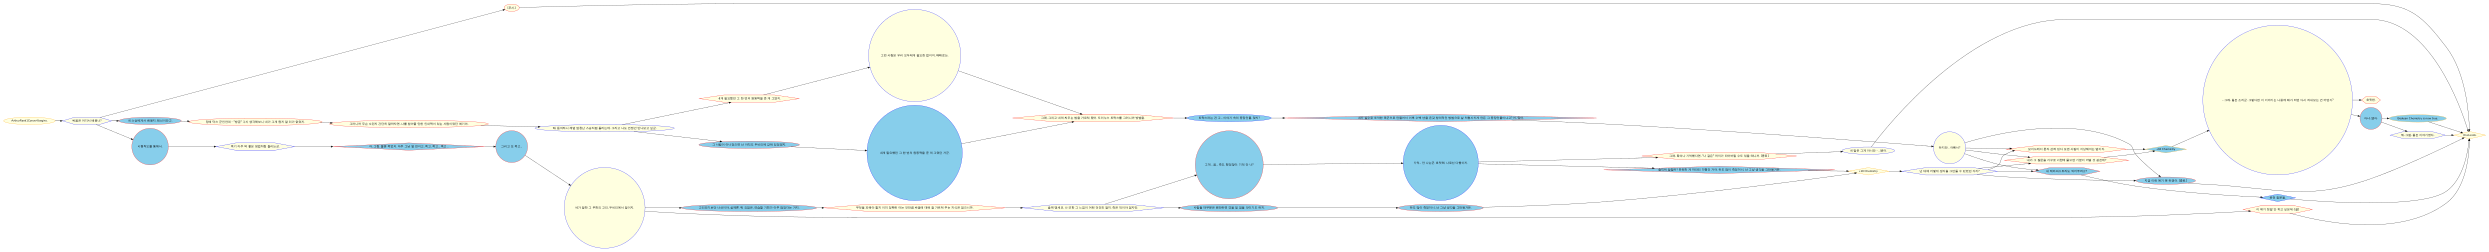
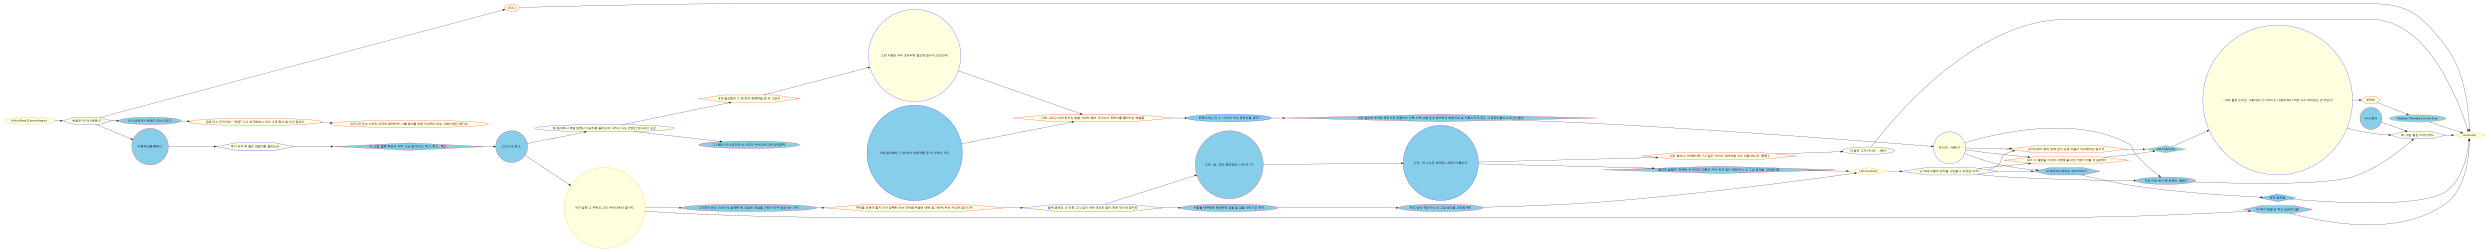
node "그런 사람은 우리 모두에게 필요한 법이지, 때때로는.": label "그런 사람은 우리 모두에게 필요한 법이지, 때때로는." -> "그런 사람은 우리 모두에게 필요한 법이지, 군인인데."
edge "... 그래, 옳은 소리군. 그렇다면 이 이야기는 나중에 때가 되면 다시 꺼내보는 건 어떤가?" -> "아냐, 됐어.": now "... 그래, 옳은 소리군. 그렇다면 이 이야기는 나중에 때가 되면 다시 꺼내보는 건 어떤가?" -> "뭐, 그럼, 좋은 이야기였다."
node "그래, 그리고 내게 싸우는 법을 가르쳐 줬어. 도미누스 트락스를 그러니까 방법을.": label "그래, 그리고 내게 싸우는 법을 가르쳐 줬어. 도미누스 트락스를 그러니까 방법을." -> "그래, 그리고 내게 싸우는 법을 가르쳐 줬어. 도미누스 트락스를 물리치는 방법을."
edge "아냐, 됐어." -> "Boolean Chemistry is now true.": now "흐릿한." -> "Boolean Chemistry is now true."
edge "그러니까 무슨 소린지 간단히 말하자면, 나를 참아줄 만한 인내력이 있는 사람이었단 얘기야." -> "헤, 듣자하니 제법 엄청난 스승처럼 들리는데. 그리고 나도 언젠간 만나보고 싶군.": now "그리고 또 죽고..." -> "헤, 듣자하니 제법 엄청난 스승처럼 들리는데. 그리고 나도 언젠간 만나보고 싶군."
edge "그 사람이 아니었으면 난 아직도 두비리에 갇혀 있었겠지." -> "네게 필요했던 그 한 번의 원동력을 준 게 그였던 거군.": removed
edge "지금 이런 얘기 못 하겠어. [종료.]" -> "Chat ends.": now "지금 이런 얘기 못 하겠어. [종료.]" -> "뭐, 그럼, 좋은 이야기였다."
node "네가 말한 그 무한의 고리, 두비리에서 말이지.": color blue -> orange
node "이 얘기 정말 안 하고 싶은데. [끝]": fillcolor lightyellow -> skyblue
